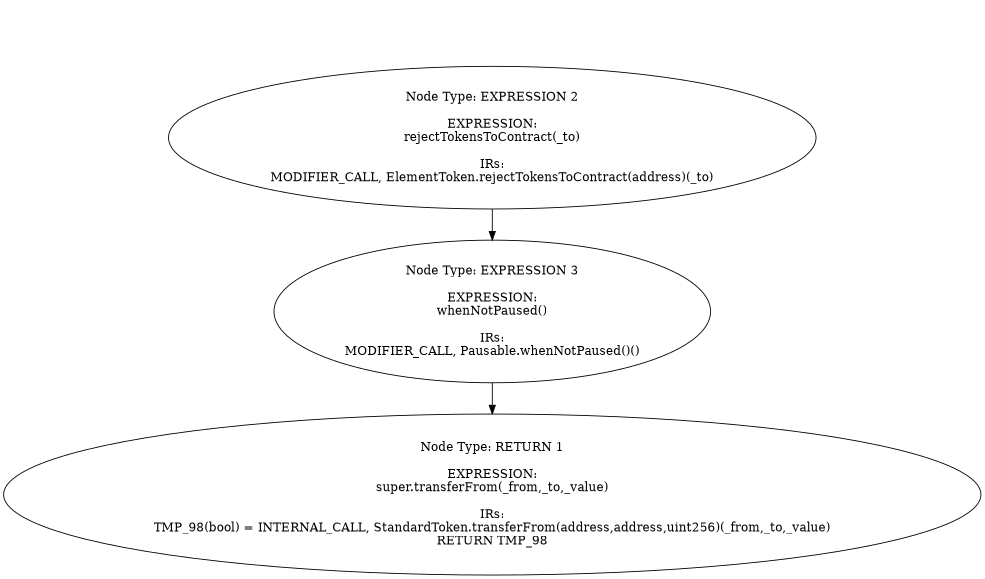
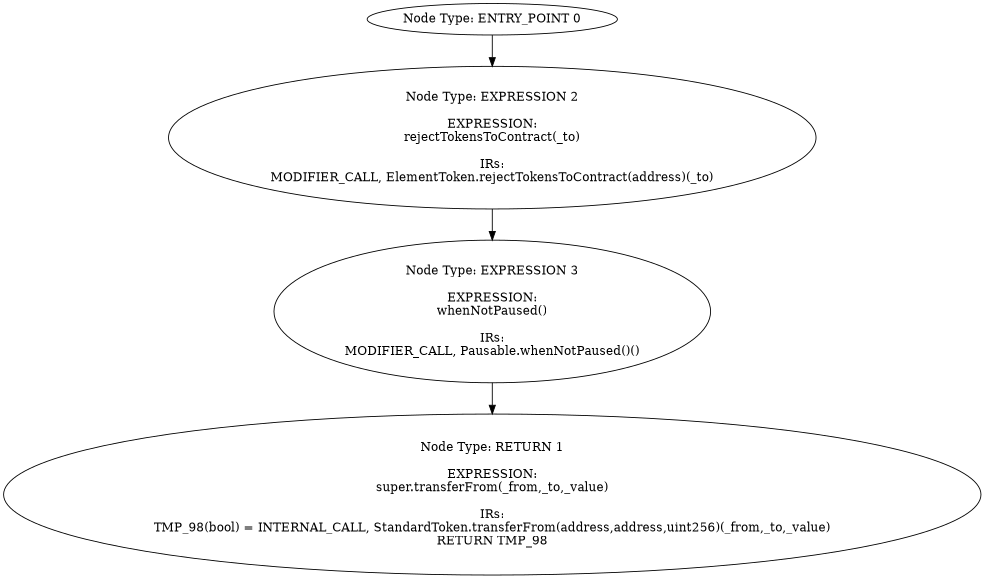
node "Node Type: ENTRY_POINT 0": added
